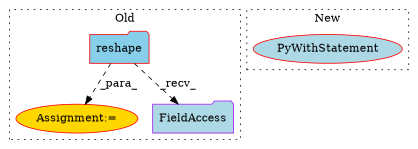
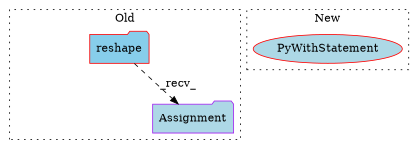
node "Assignment:=": removed
node "FieldAccess": label "FieldAccess" -> "Assignment"
